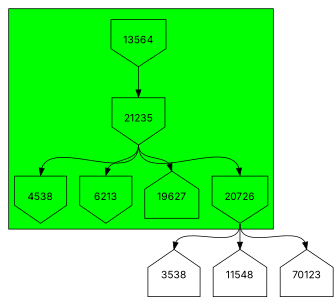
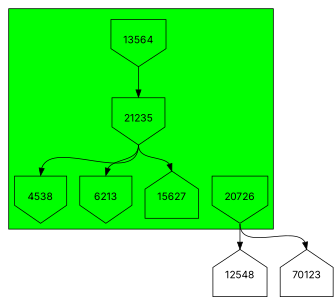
edge "21235" -> "20726": removed
node "19627": label "19627" -> "15627"
node "3538": removed
node "11548": label "11548" -> "12548"
